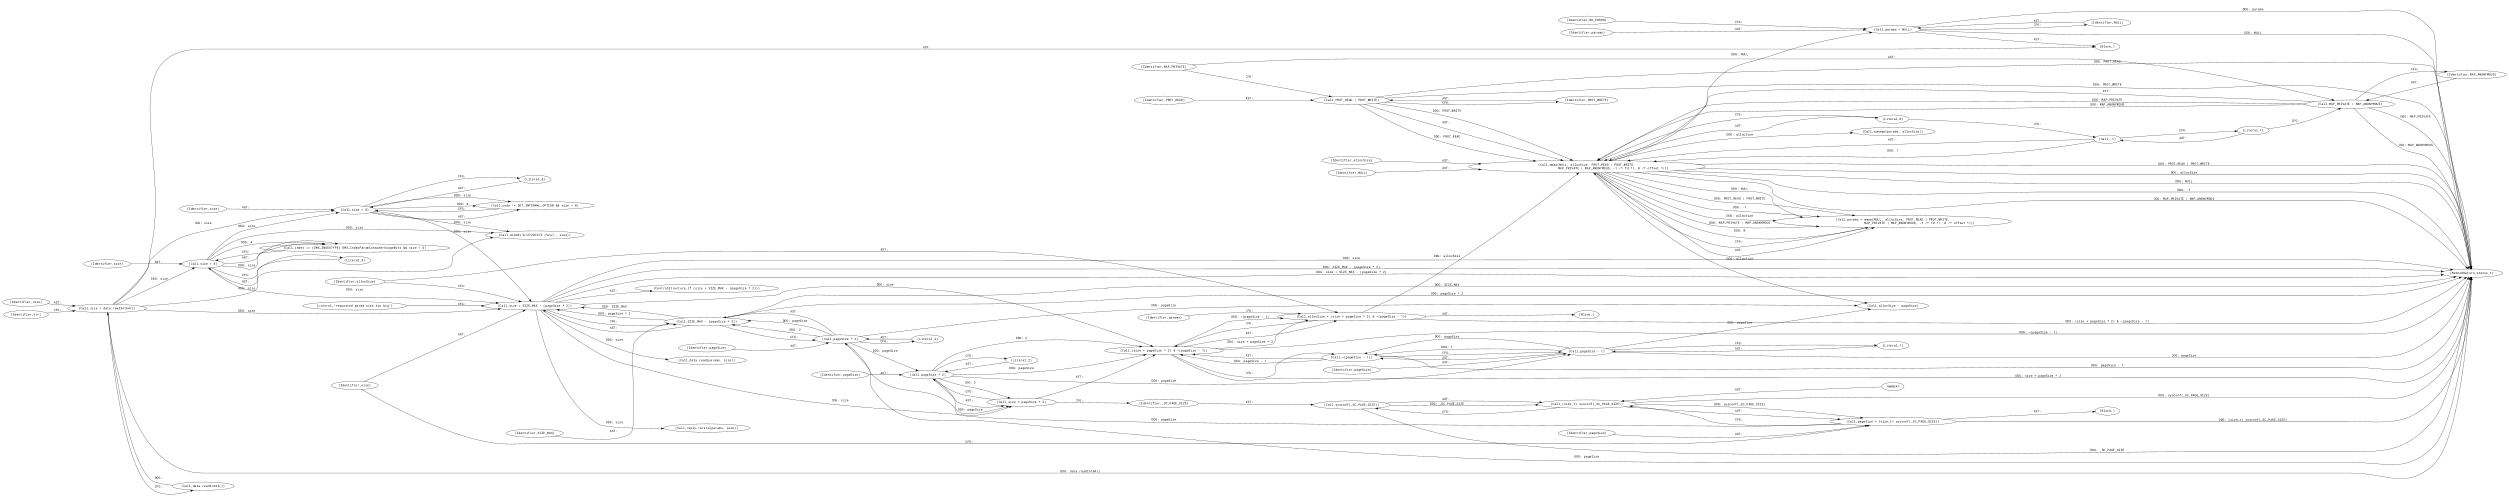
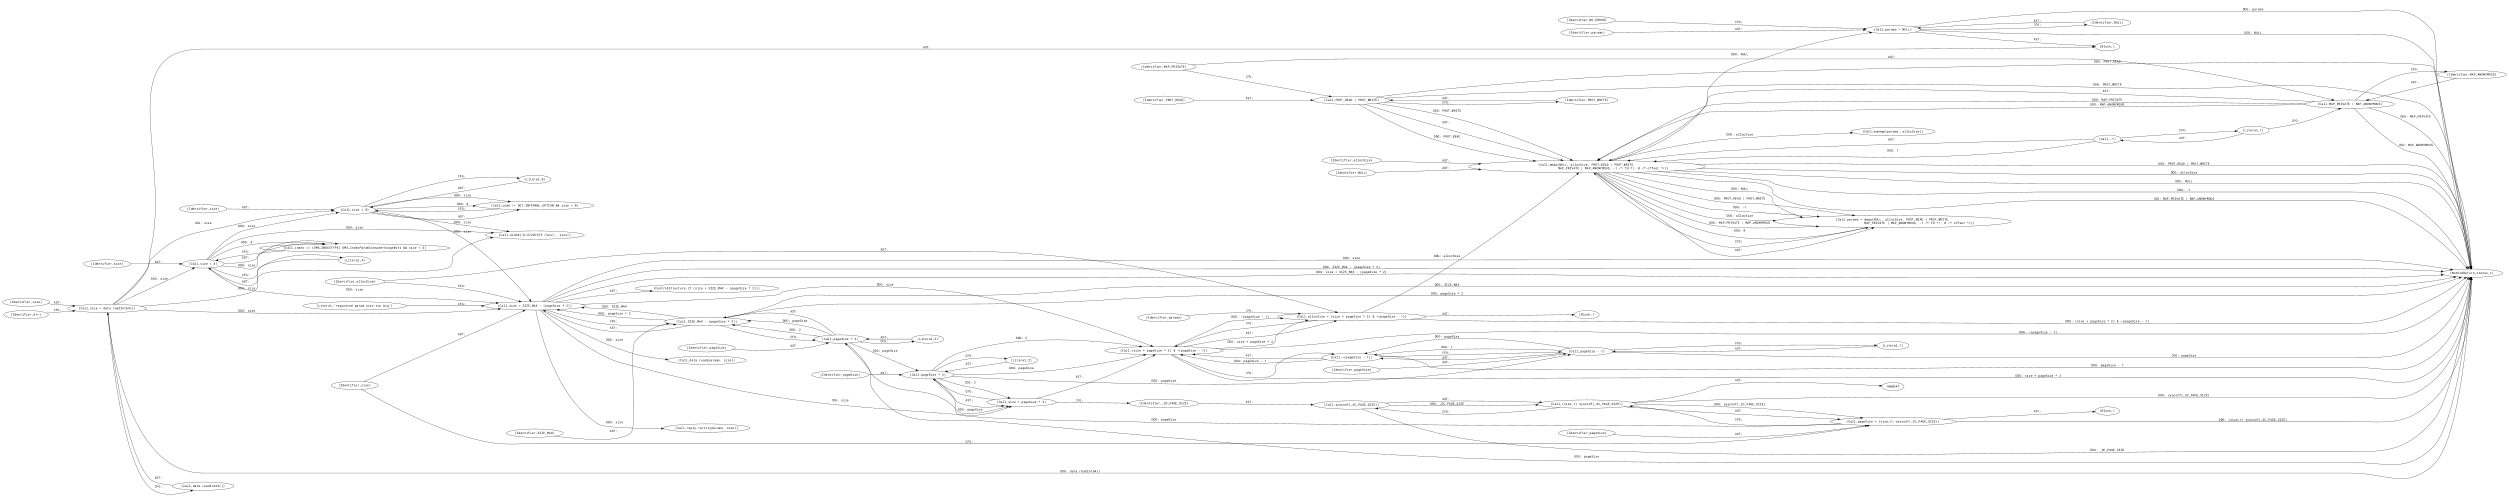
node "(Literal,0)": removed
node "(Call,allocSize - pageSize)": removed
edge "1000347" -> "(Call,(size_t) sysconf(_SC_PAGE_SIZE))": reversed
edge "(Call,data.readInt64())" -> "(Call,size = data.readInt64())": label "DDG: " -> "AST: "
